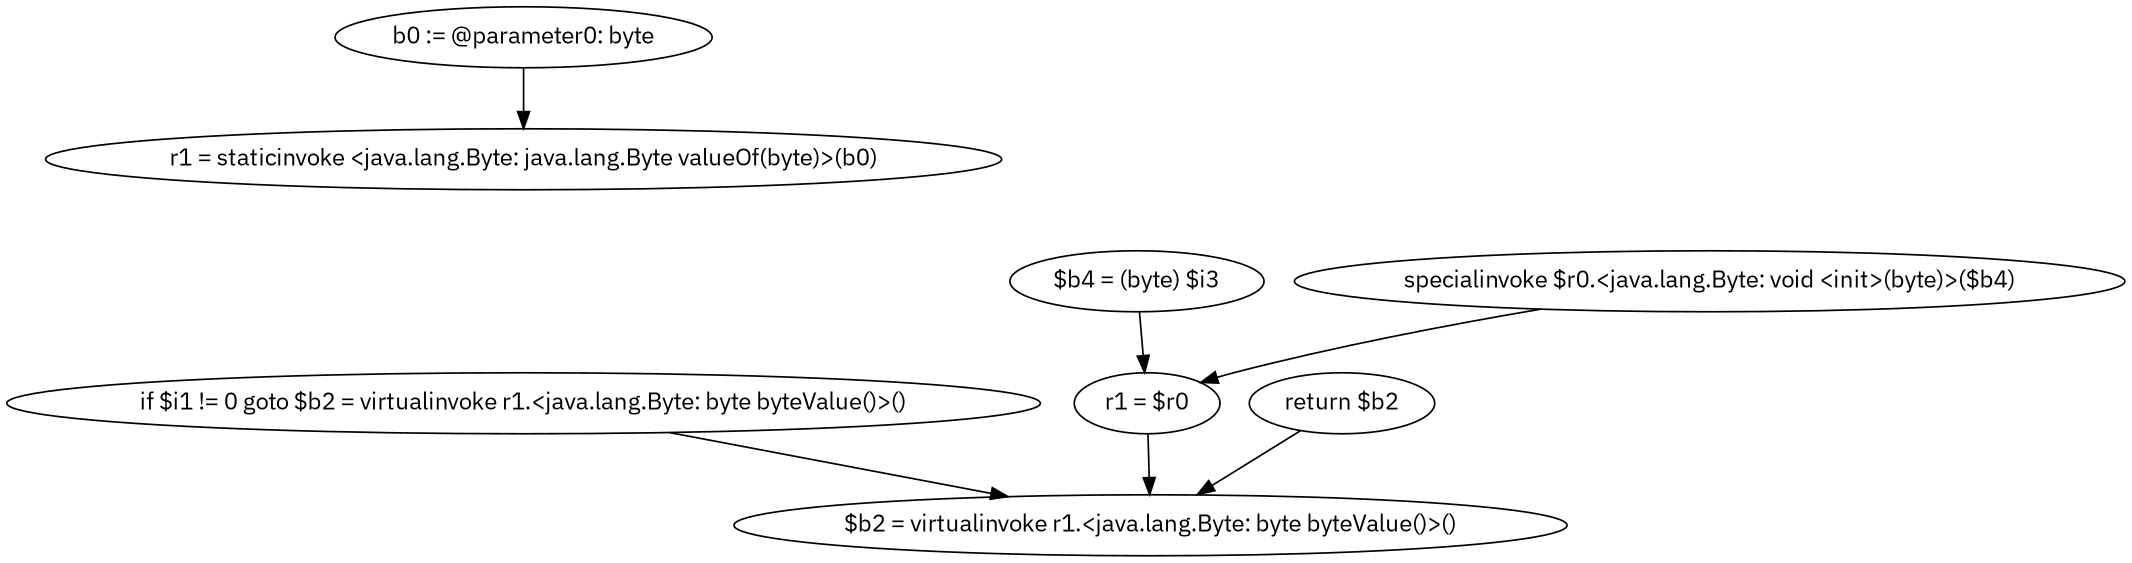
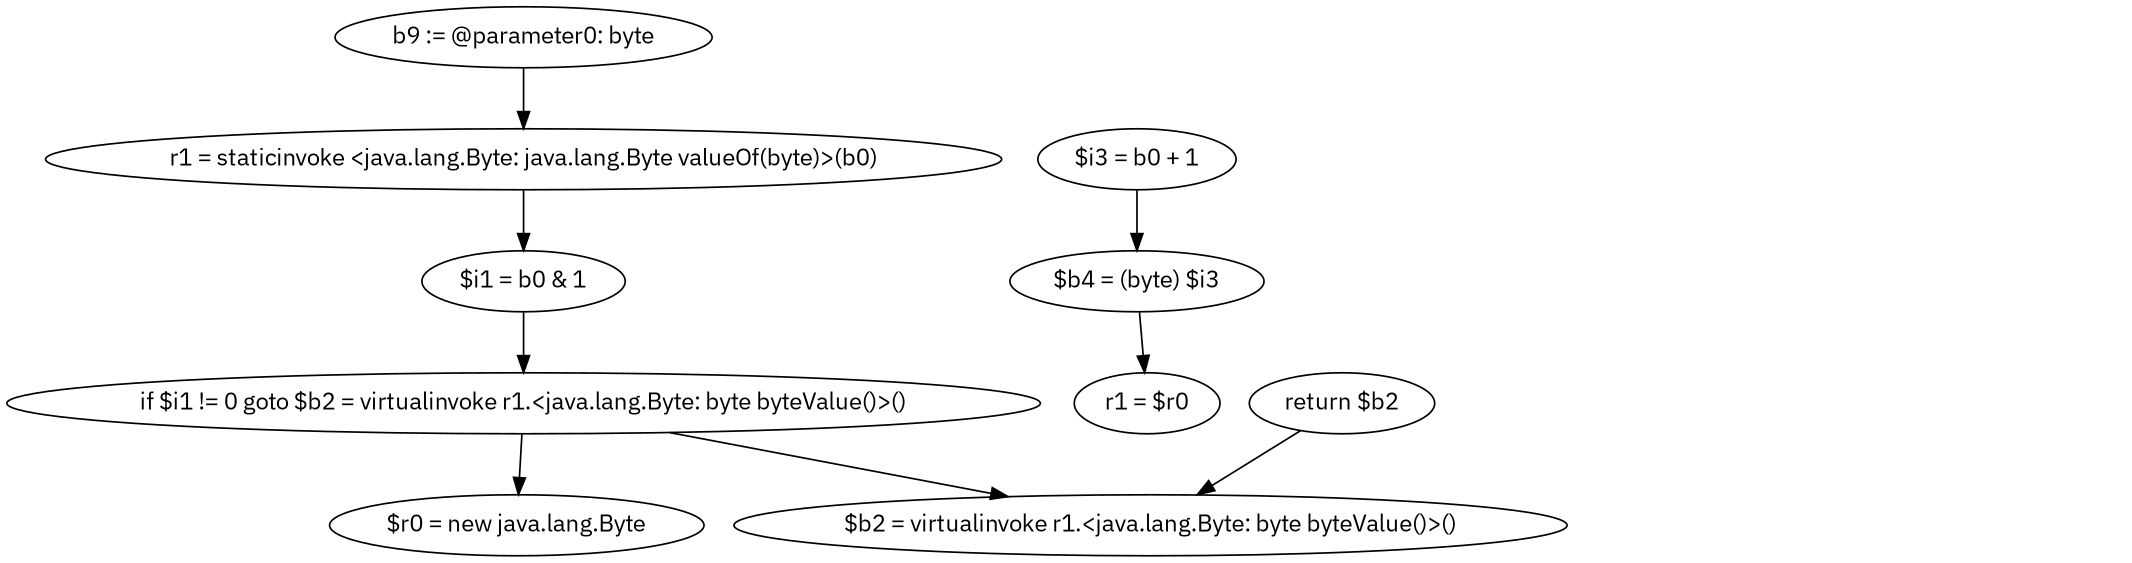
node "b0 := @parameter0: byte": label "b0 := @parameter0: byte" -> "b9 := @parameter0: byte"
node "$i3 = b0 + 1": added
node "$i1 = b0 & 1": added
node "specialinvoke $r0.<java.lang.Byte: void <init>(byte)>($b4)": removed
edge "r1 = $r0" -> "$b2 = virtualinvoke r1.<java.lang.Byte: byte byteValue()>()": removed
node "$r0 = new java.lang.Byte": added
